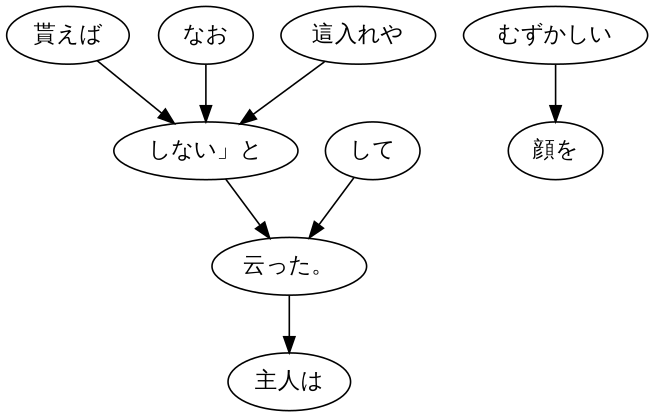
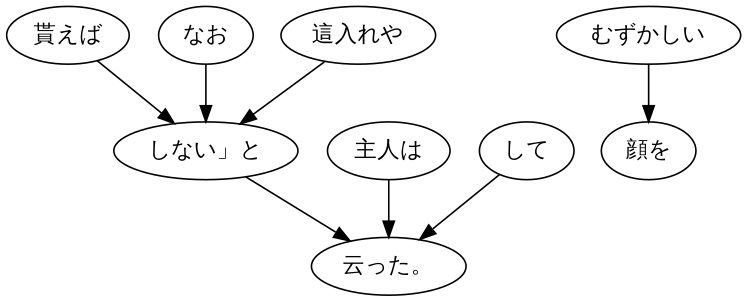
edge "云った。" -> "主人は": reversed
